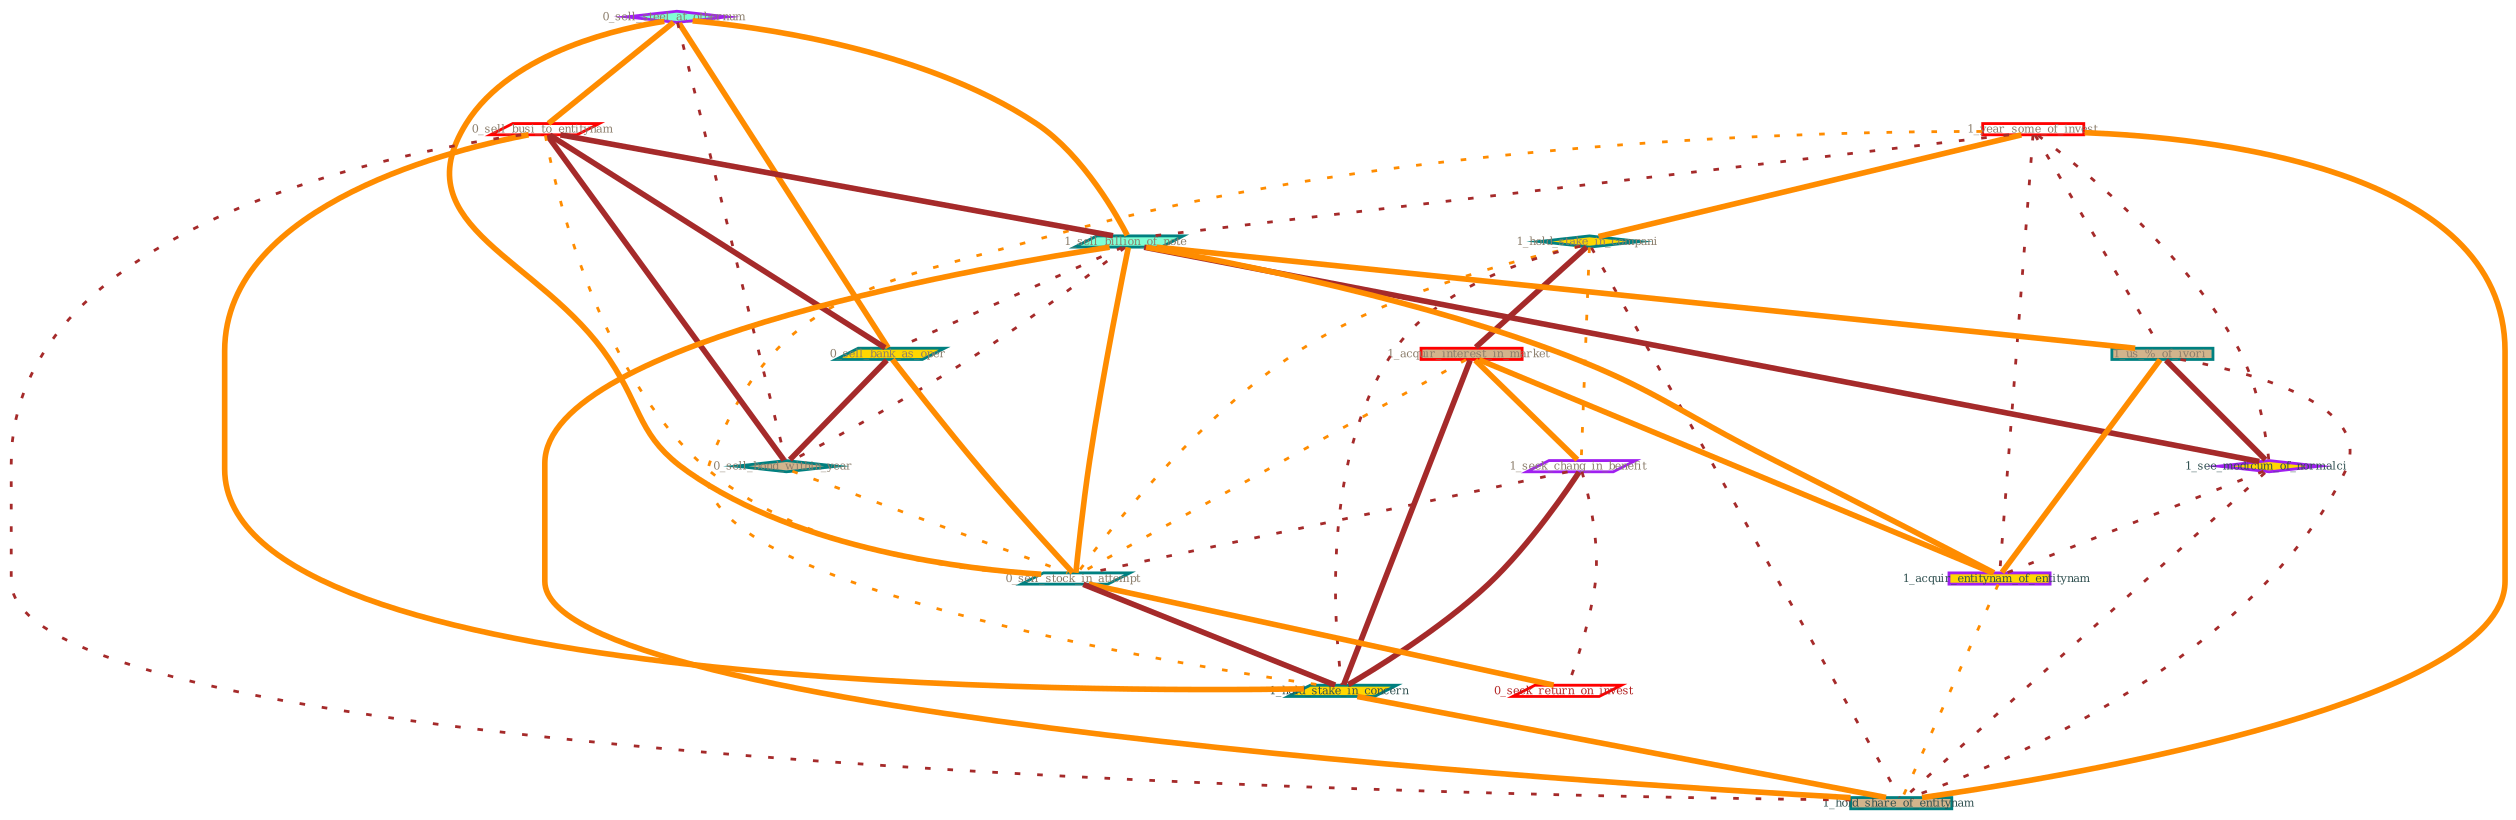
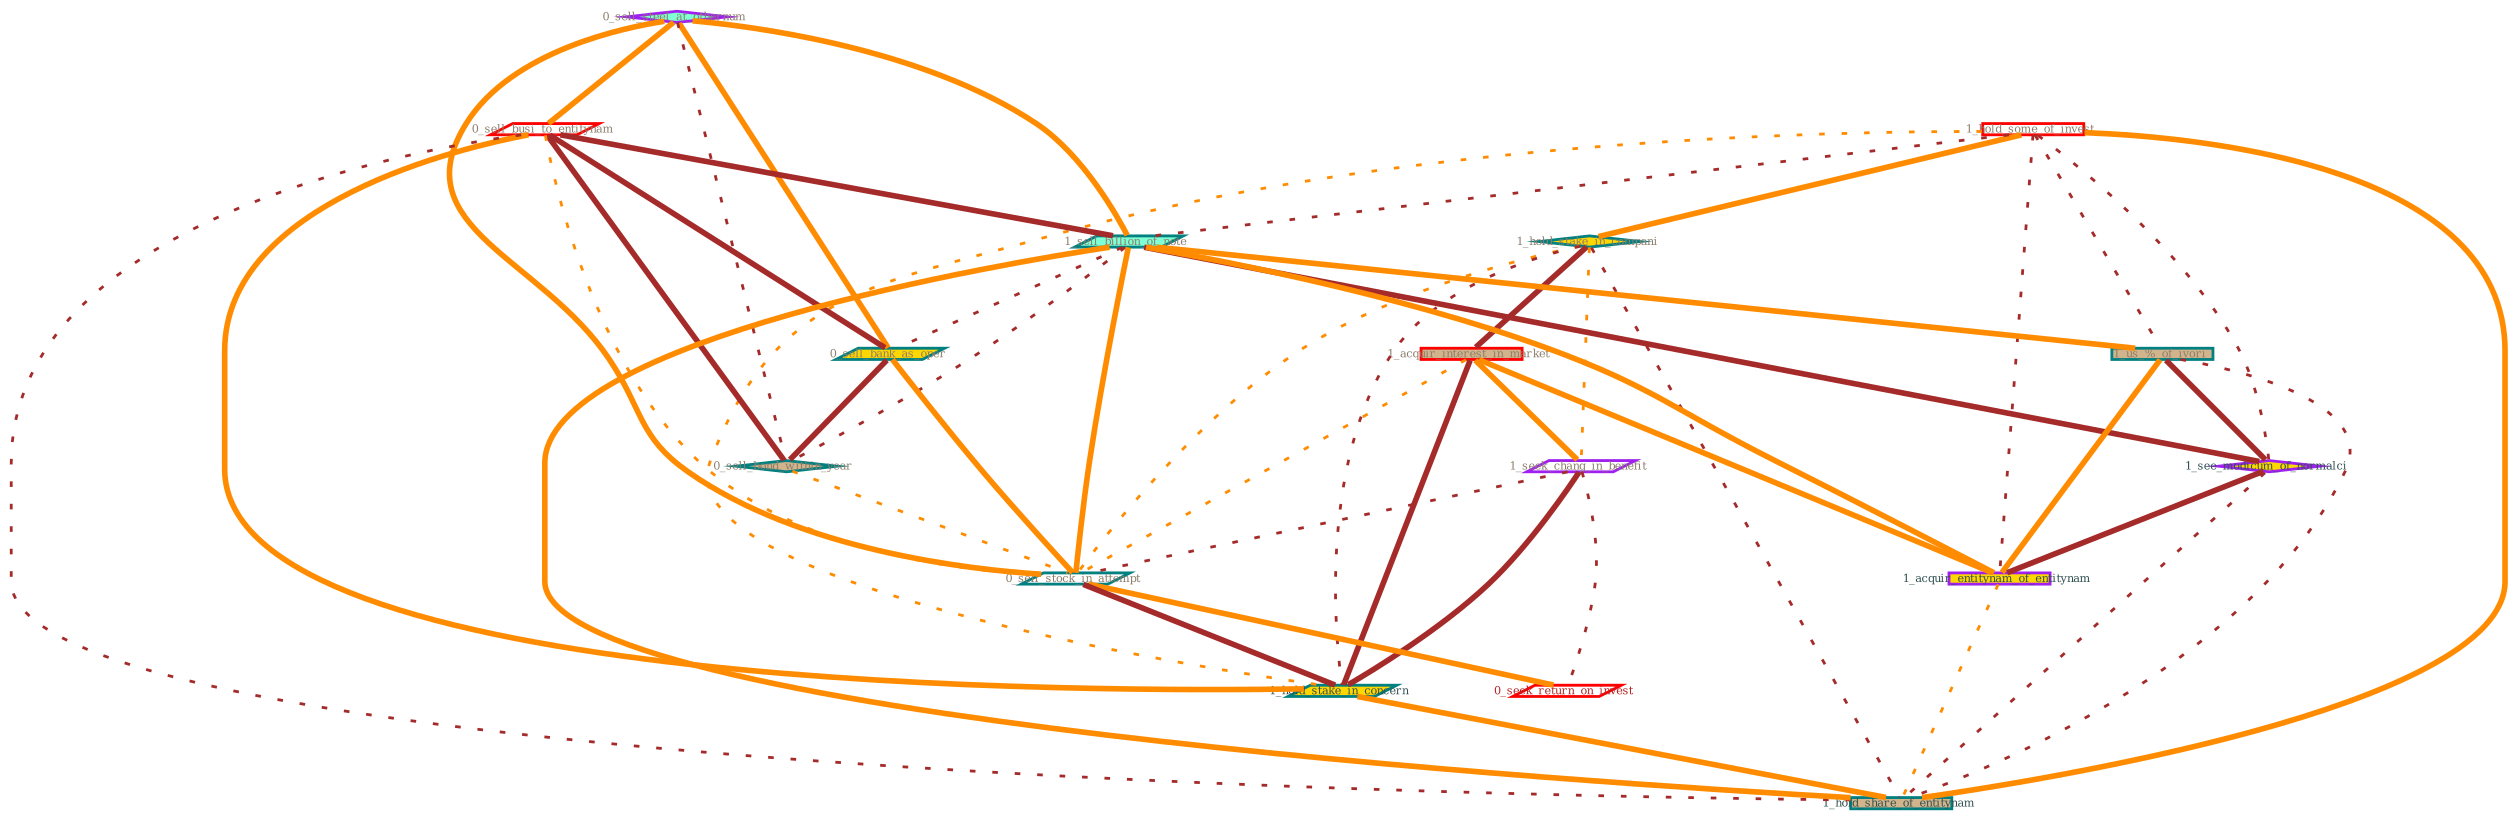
node "1_year_some_of_invest": label "1_year_some_of_invest" -> "1_hold_some_of_invest"
edge "1_see_modicum_of_normalci" -- "1_acquir_entitynam_of_entitynam": style dotted -> bold
